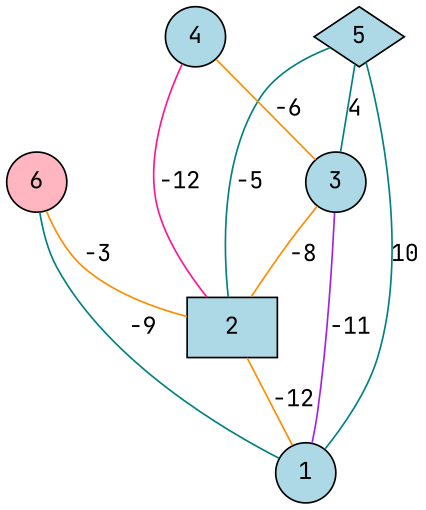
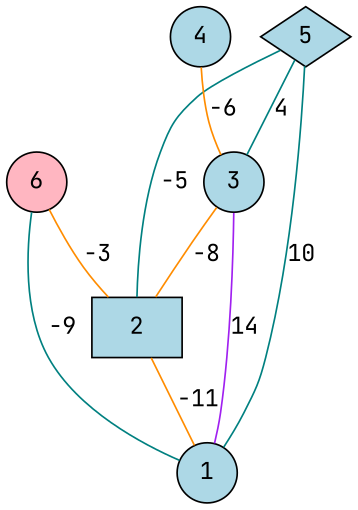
edge "4" -- "2": removed, label "-12"
edge "3" -- "1": label "-11" -> "14"
edge "2" -- "1": label "-12" -> "-11"
